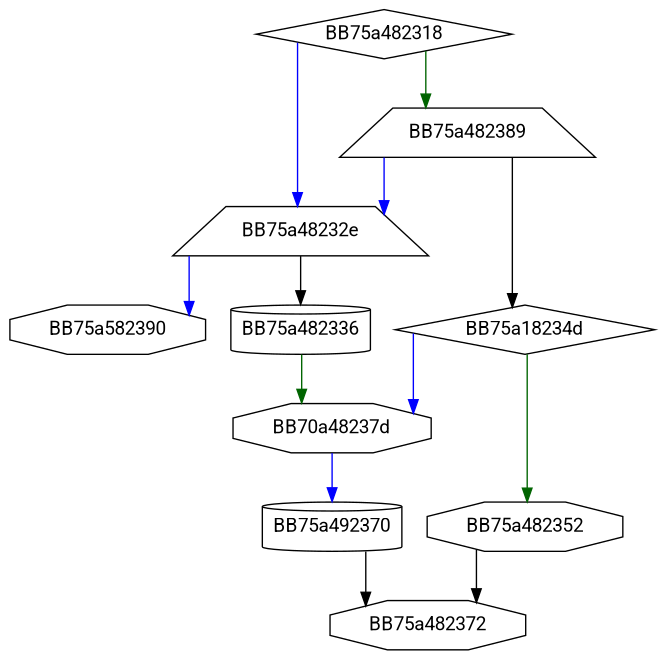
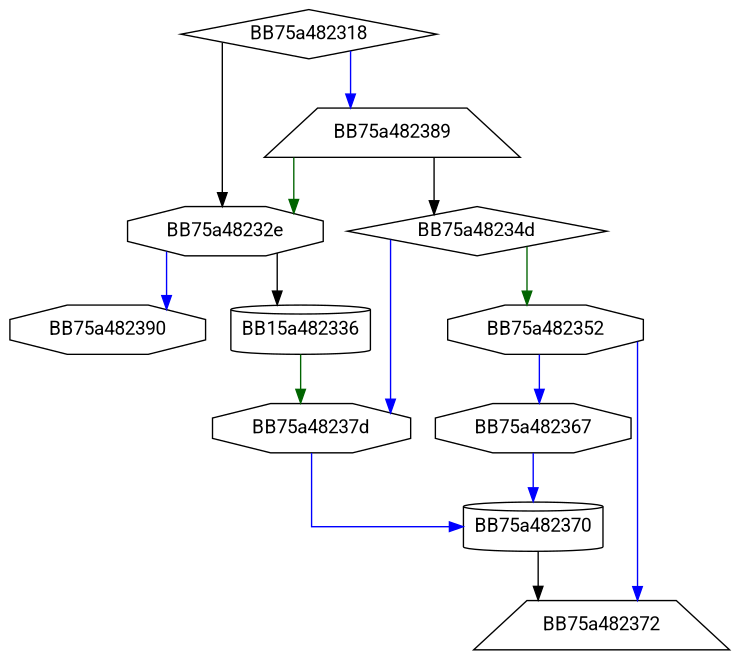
edge "BB75a482318" -> "BB75a482389": color darkgreen -> blue
edge "BB75a482318" -> "BB75a48232e": color blue -> black
edge "BB75a482389" -> "BB75a48232e": color blue -> darkgreen
node "BB75a48232e": shape trapezium -> octagon
node "BB75a582390": label "BB75a582390" -> "BB75a482390"
node "BB75a482336": label "BB75a482336" -> "BB15a482336"
node "BB75a18234d": label "BB75a18234d" -> "BB75a48234d"
node "BB70a48237d": label "BB70a48237d" -> "BB75a48237d"
node "BB75a482367": added
node "BB75a492370": label "BB75a492370" -> "BB75a482370"
edge "BB75a482352" -> "BB75a482372": color black -> blue
node "BB75a482372": shape octagon -> trapezium
